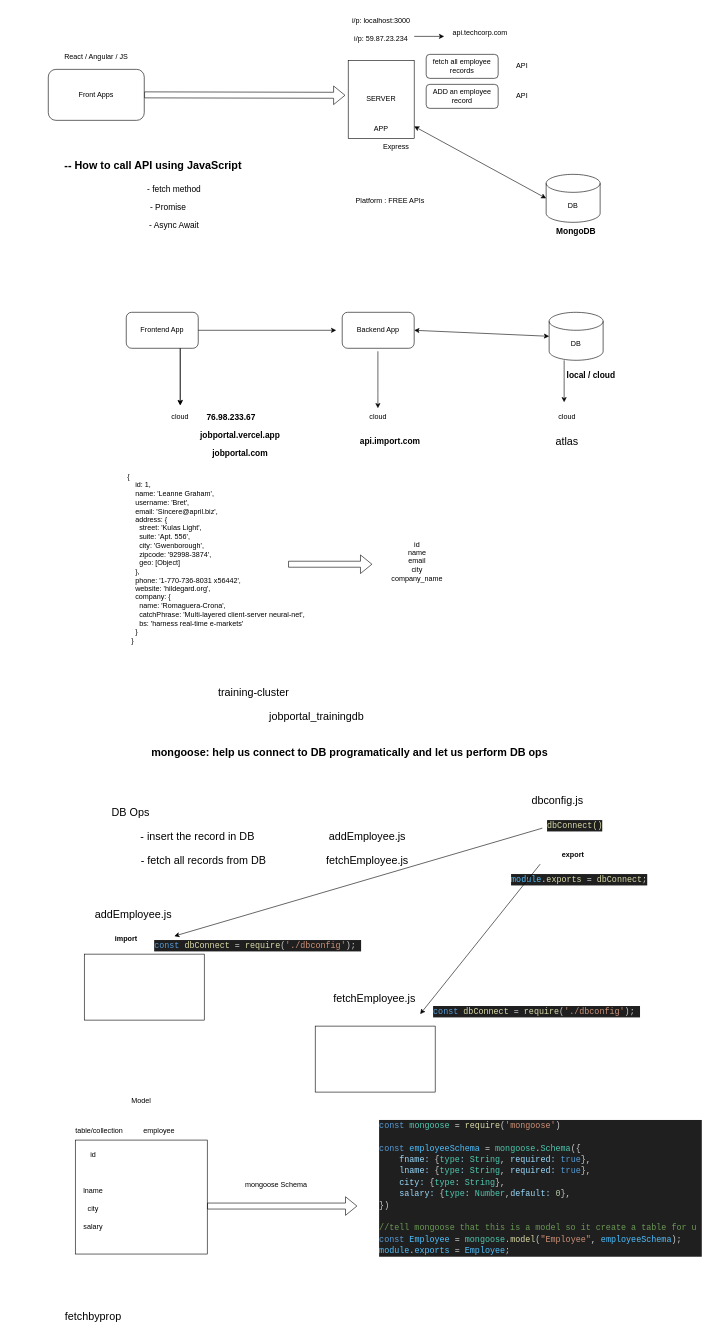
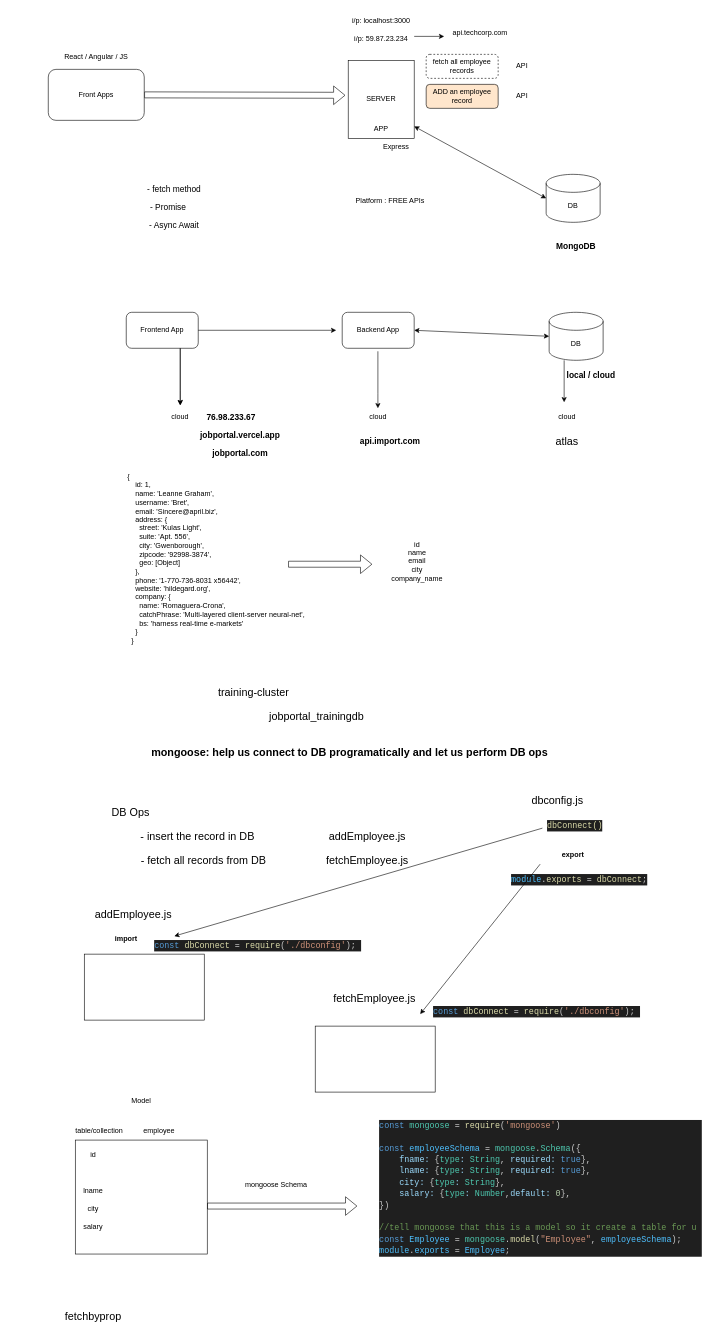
node "fetch all employee records": style solid -> dashed
node "ADD an employee record": fillcolor #ffffff -> #ffe6cc
node "-- How to call API using JavaScript": removed
node "MongoDB": moved (576, 231) -> (576, 246)
